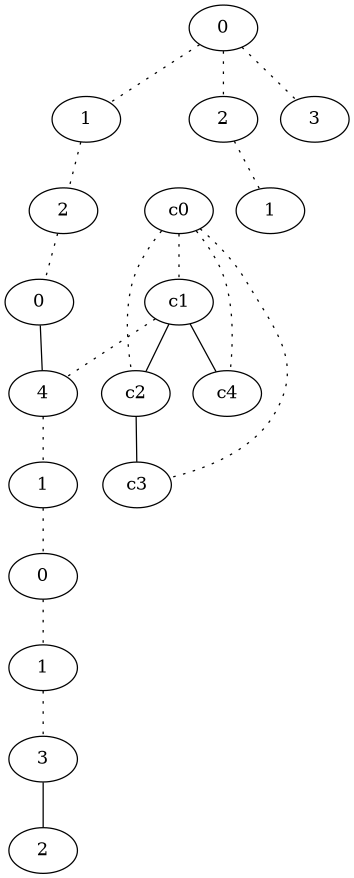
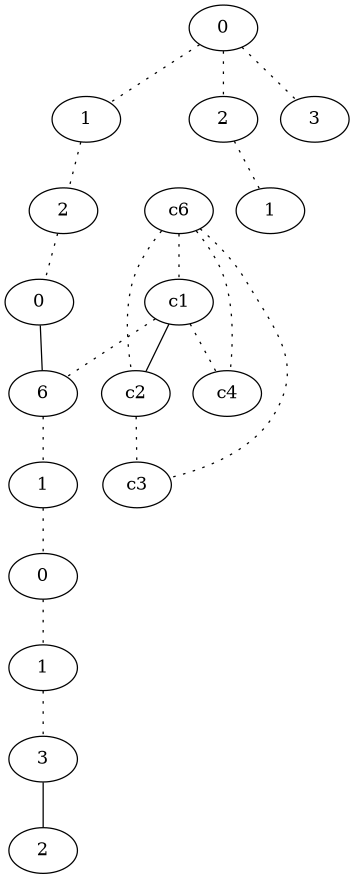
node "c0": label "c0" -> "c6"
edge "c1" -- "c4": style solid -> dotted
node "4": label "4" -> "6"
edge "c2" -- "c3": style solid -> dotted
